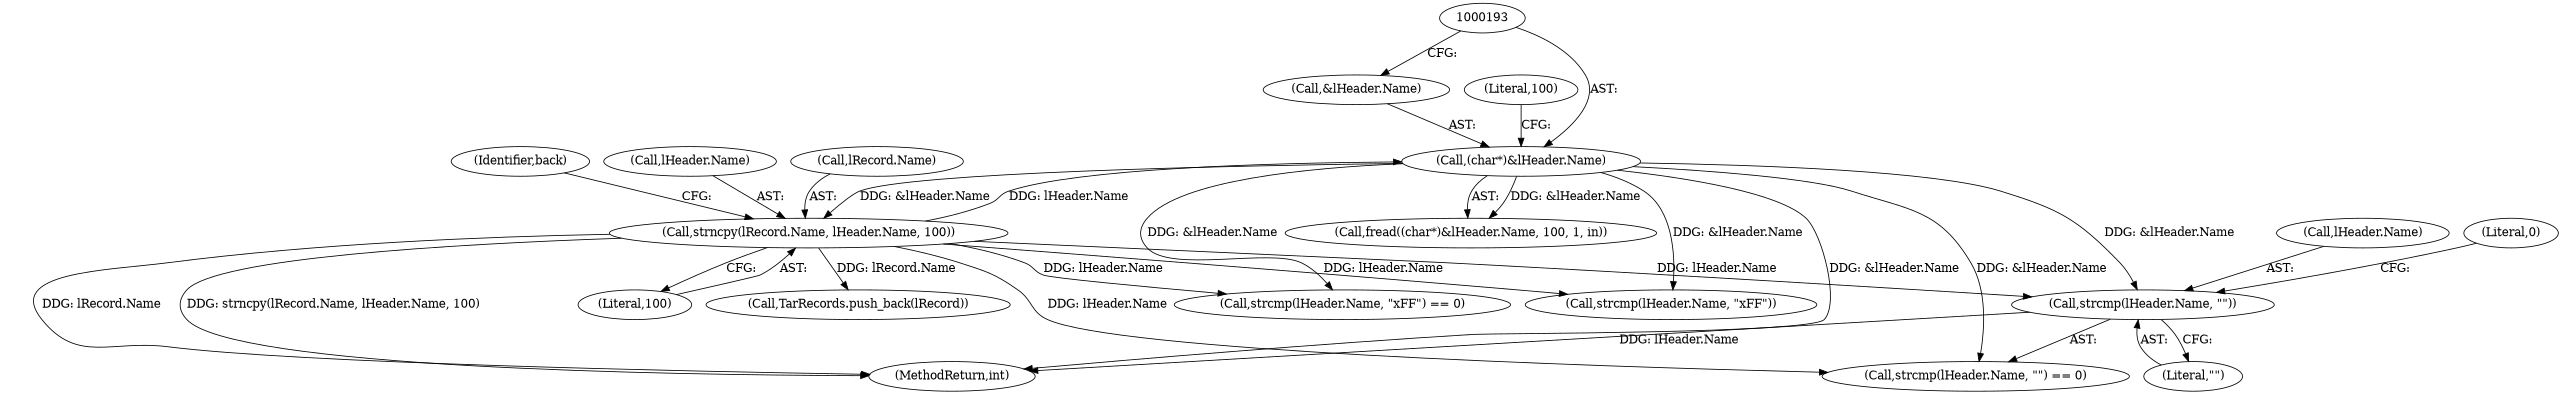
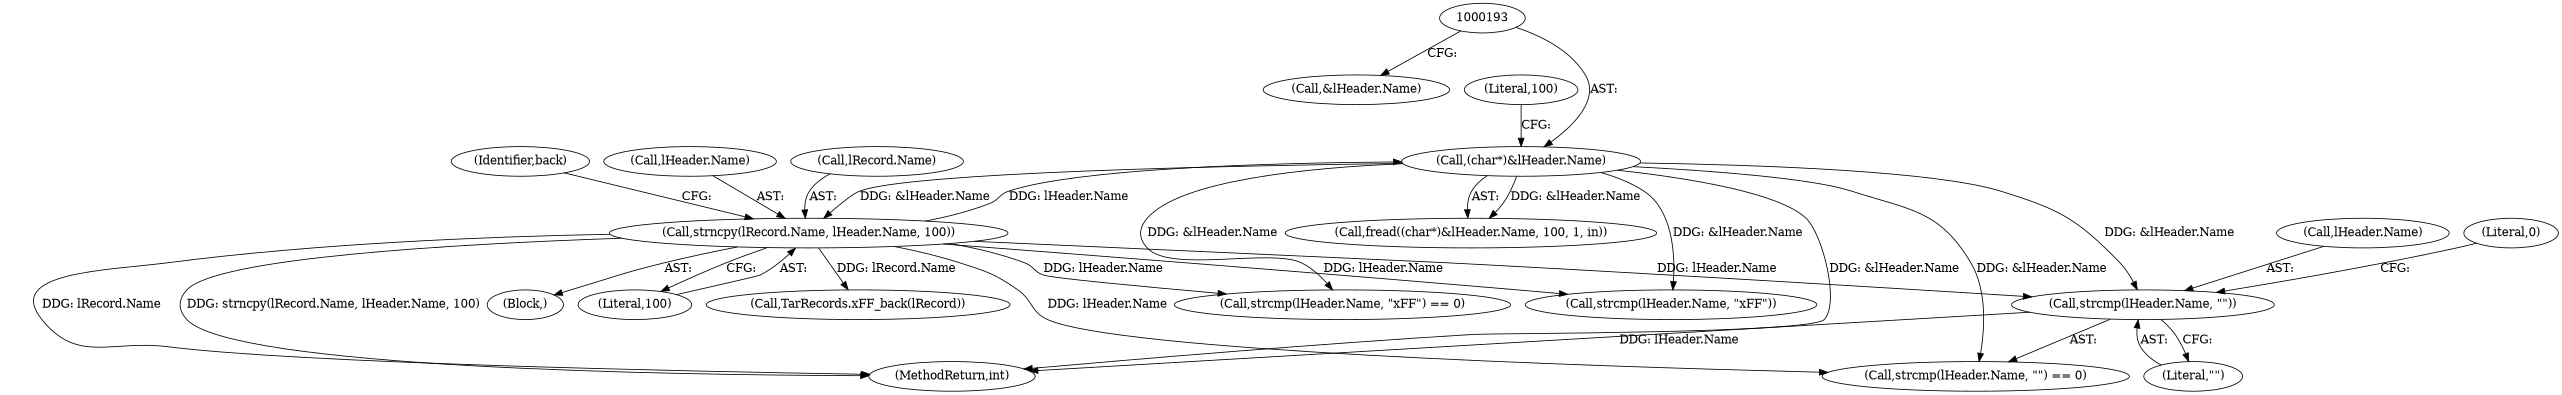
edge "(Call,&lHeader.Name)" -> "(Call,(char*)&lHeader.Name)": removed, label "AST:"
node "(Block,)": added
node "(Call,TarRecords.push_back(lRecord))": label "(Call,TarRecords.push_back(lRecord))" -> "(Call,TarRecords.xFF_back(lRecord))"
